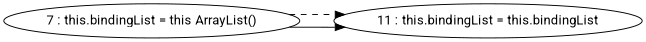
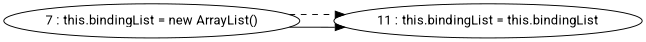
node "7 : this.bindingList = this ArrayList()": label "7 : this.bindingList = this ArrayList()" -> "7 : this.bindingList = new ArrayList()"
